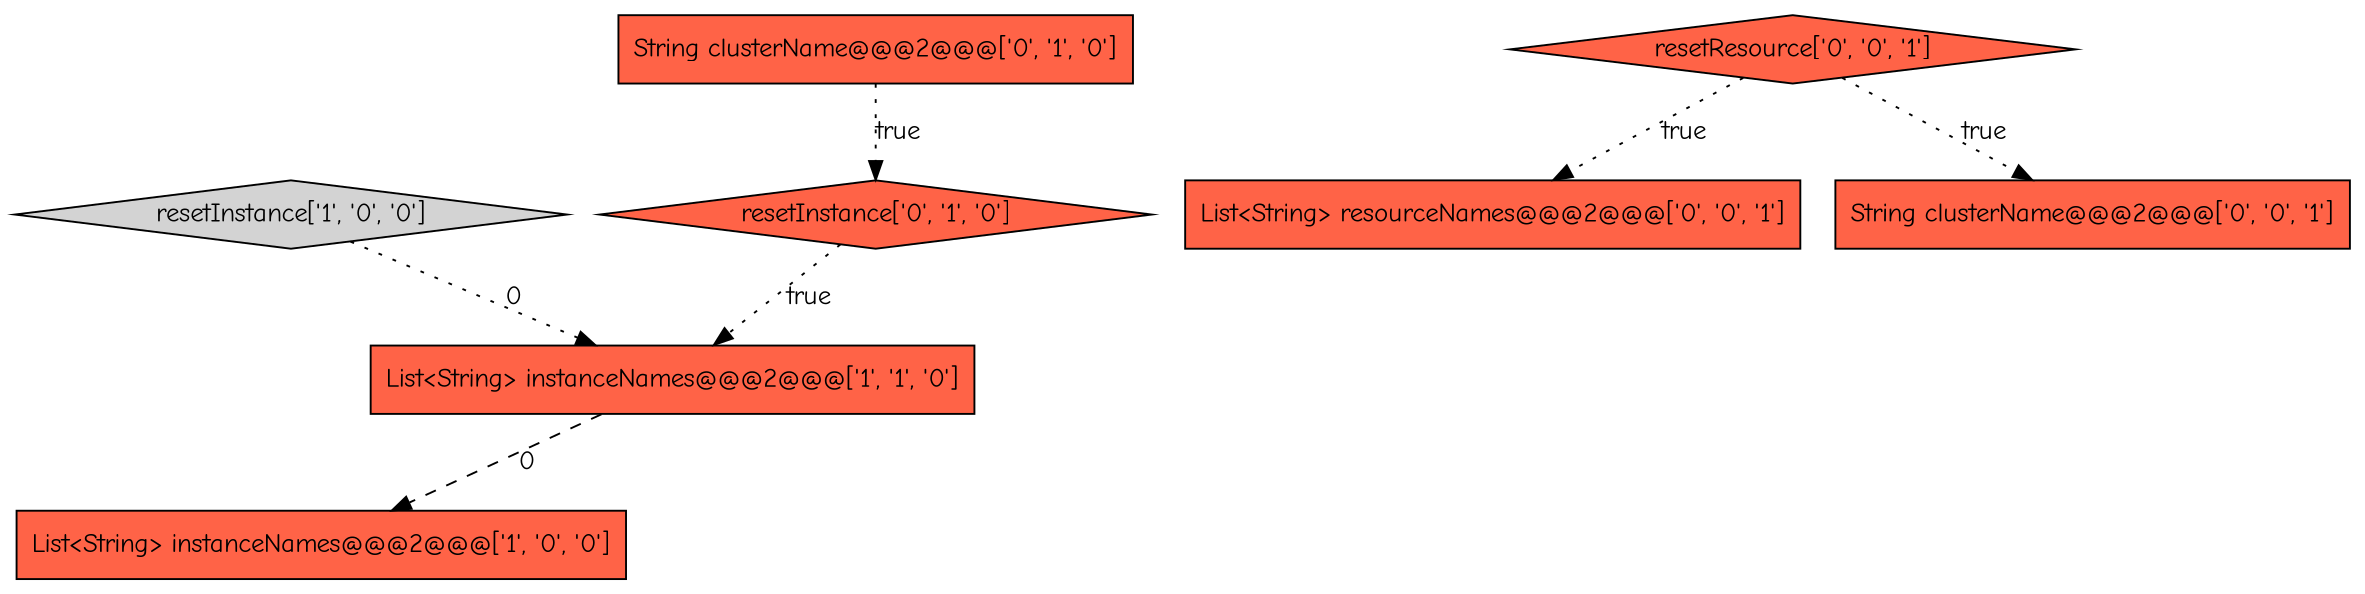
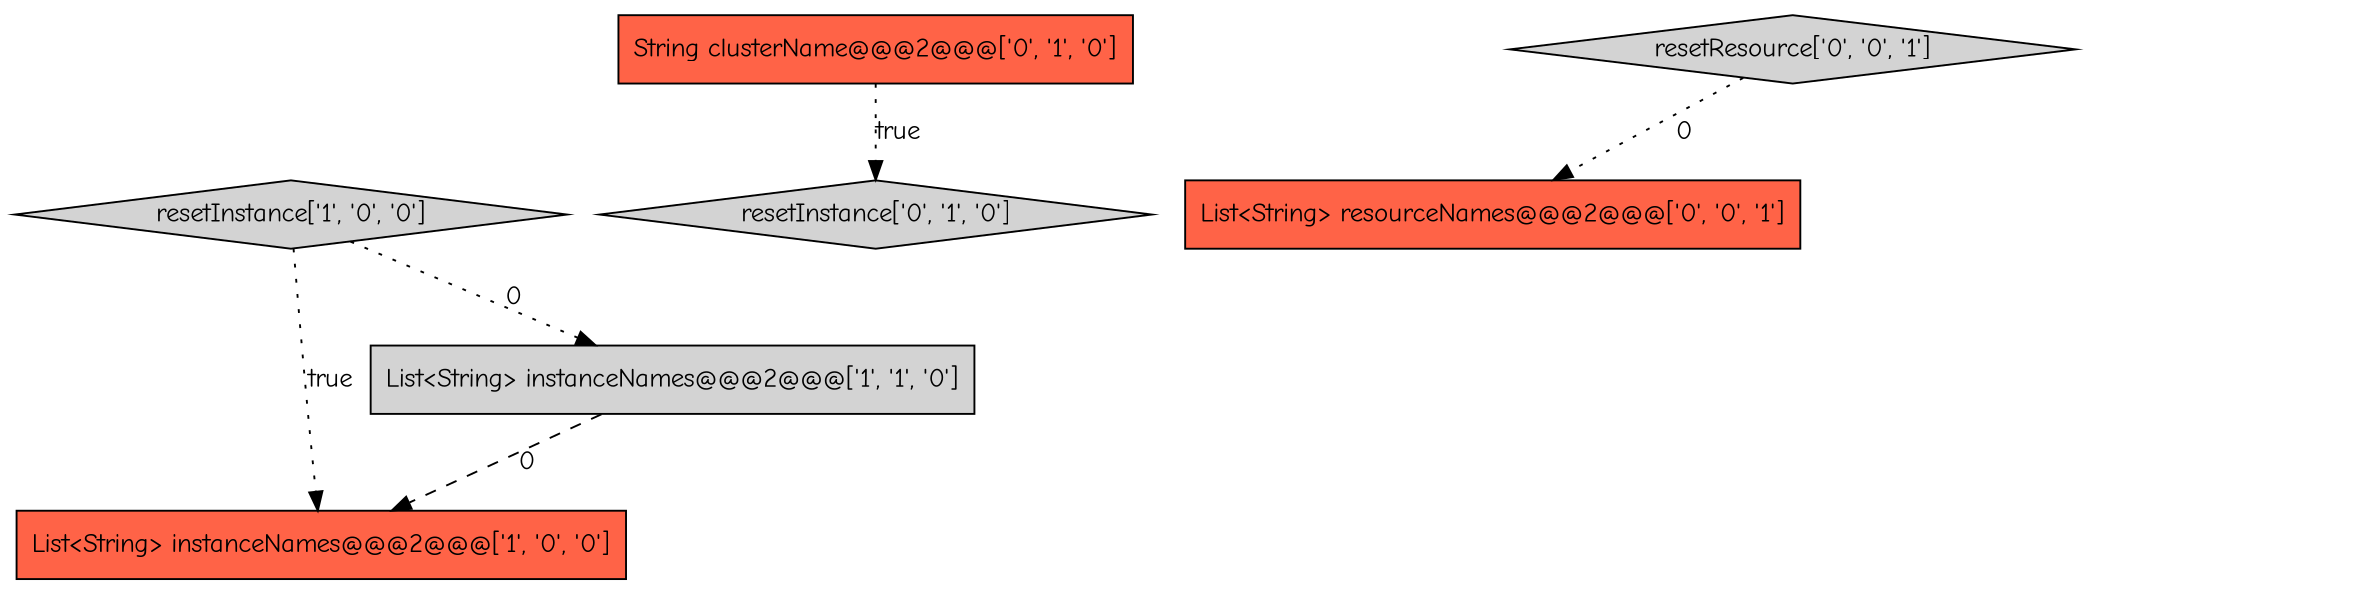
node "resetResource['0', '0', '1']": fillcolor tomato -> lightgray
edge "resetResource['0', '0', '1']" -> "List<String> resourceNames@@@2@@@['0', '0', '1']": label "true" -> "0"
node "resetInstance['0', '1', '0']": fillcolor tomato -> lightgray
node "String clusterName@@@2@@@['0', '0', '1']": removed
edge "resetInstance['0', '1', '0']" -> "List<String> instanceNames@@@2@@@['1', '1', '0']": removed, label "true"
edge "resetInstance['1', '0', '0']" -> "List<String> instanceNames@@@2@@@['1', '0', '0']": added, label "true"
node "List<String> instanceNames@@@2@@@['1', '1', '0']": fillcolor tomato -> lightgray
